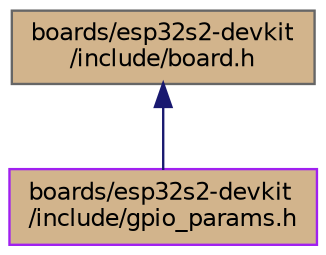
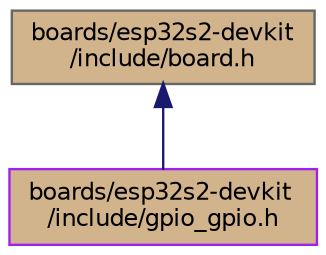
node "boards/esp32s2-devkit /include/gpio_params.h": label "boards/esp32s2-devkit /include/gpio_params.h" -> "boards/esp32s2-devkit /include/gpio_gpio.h"
